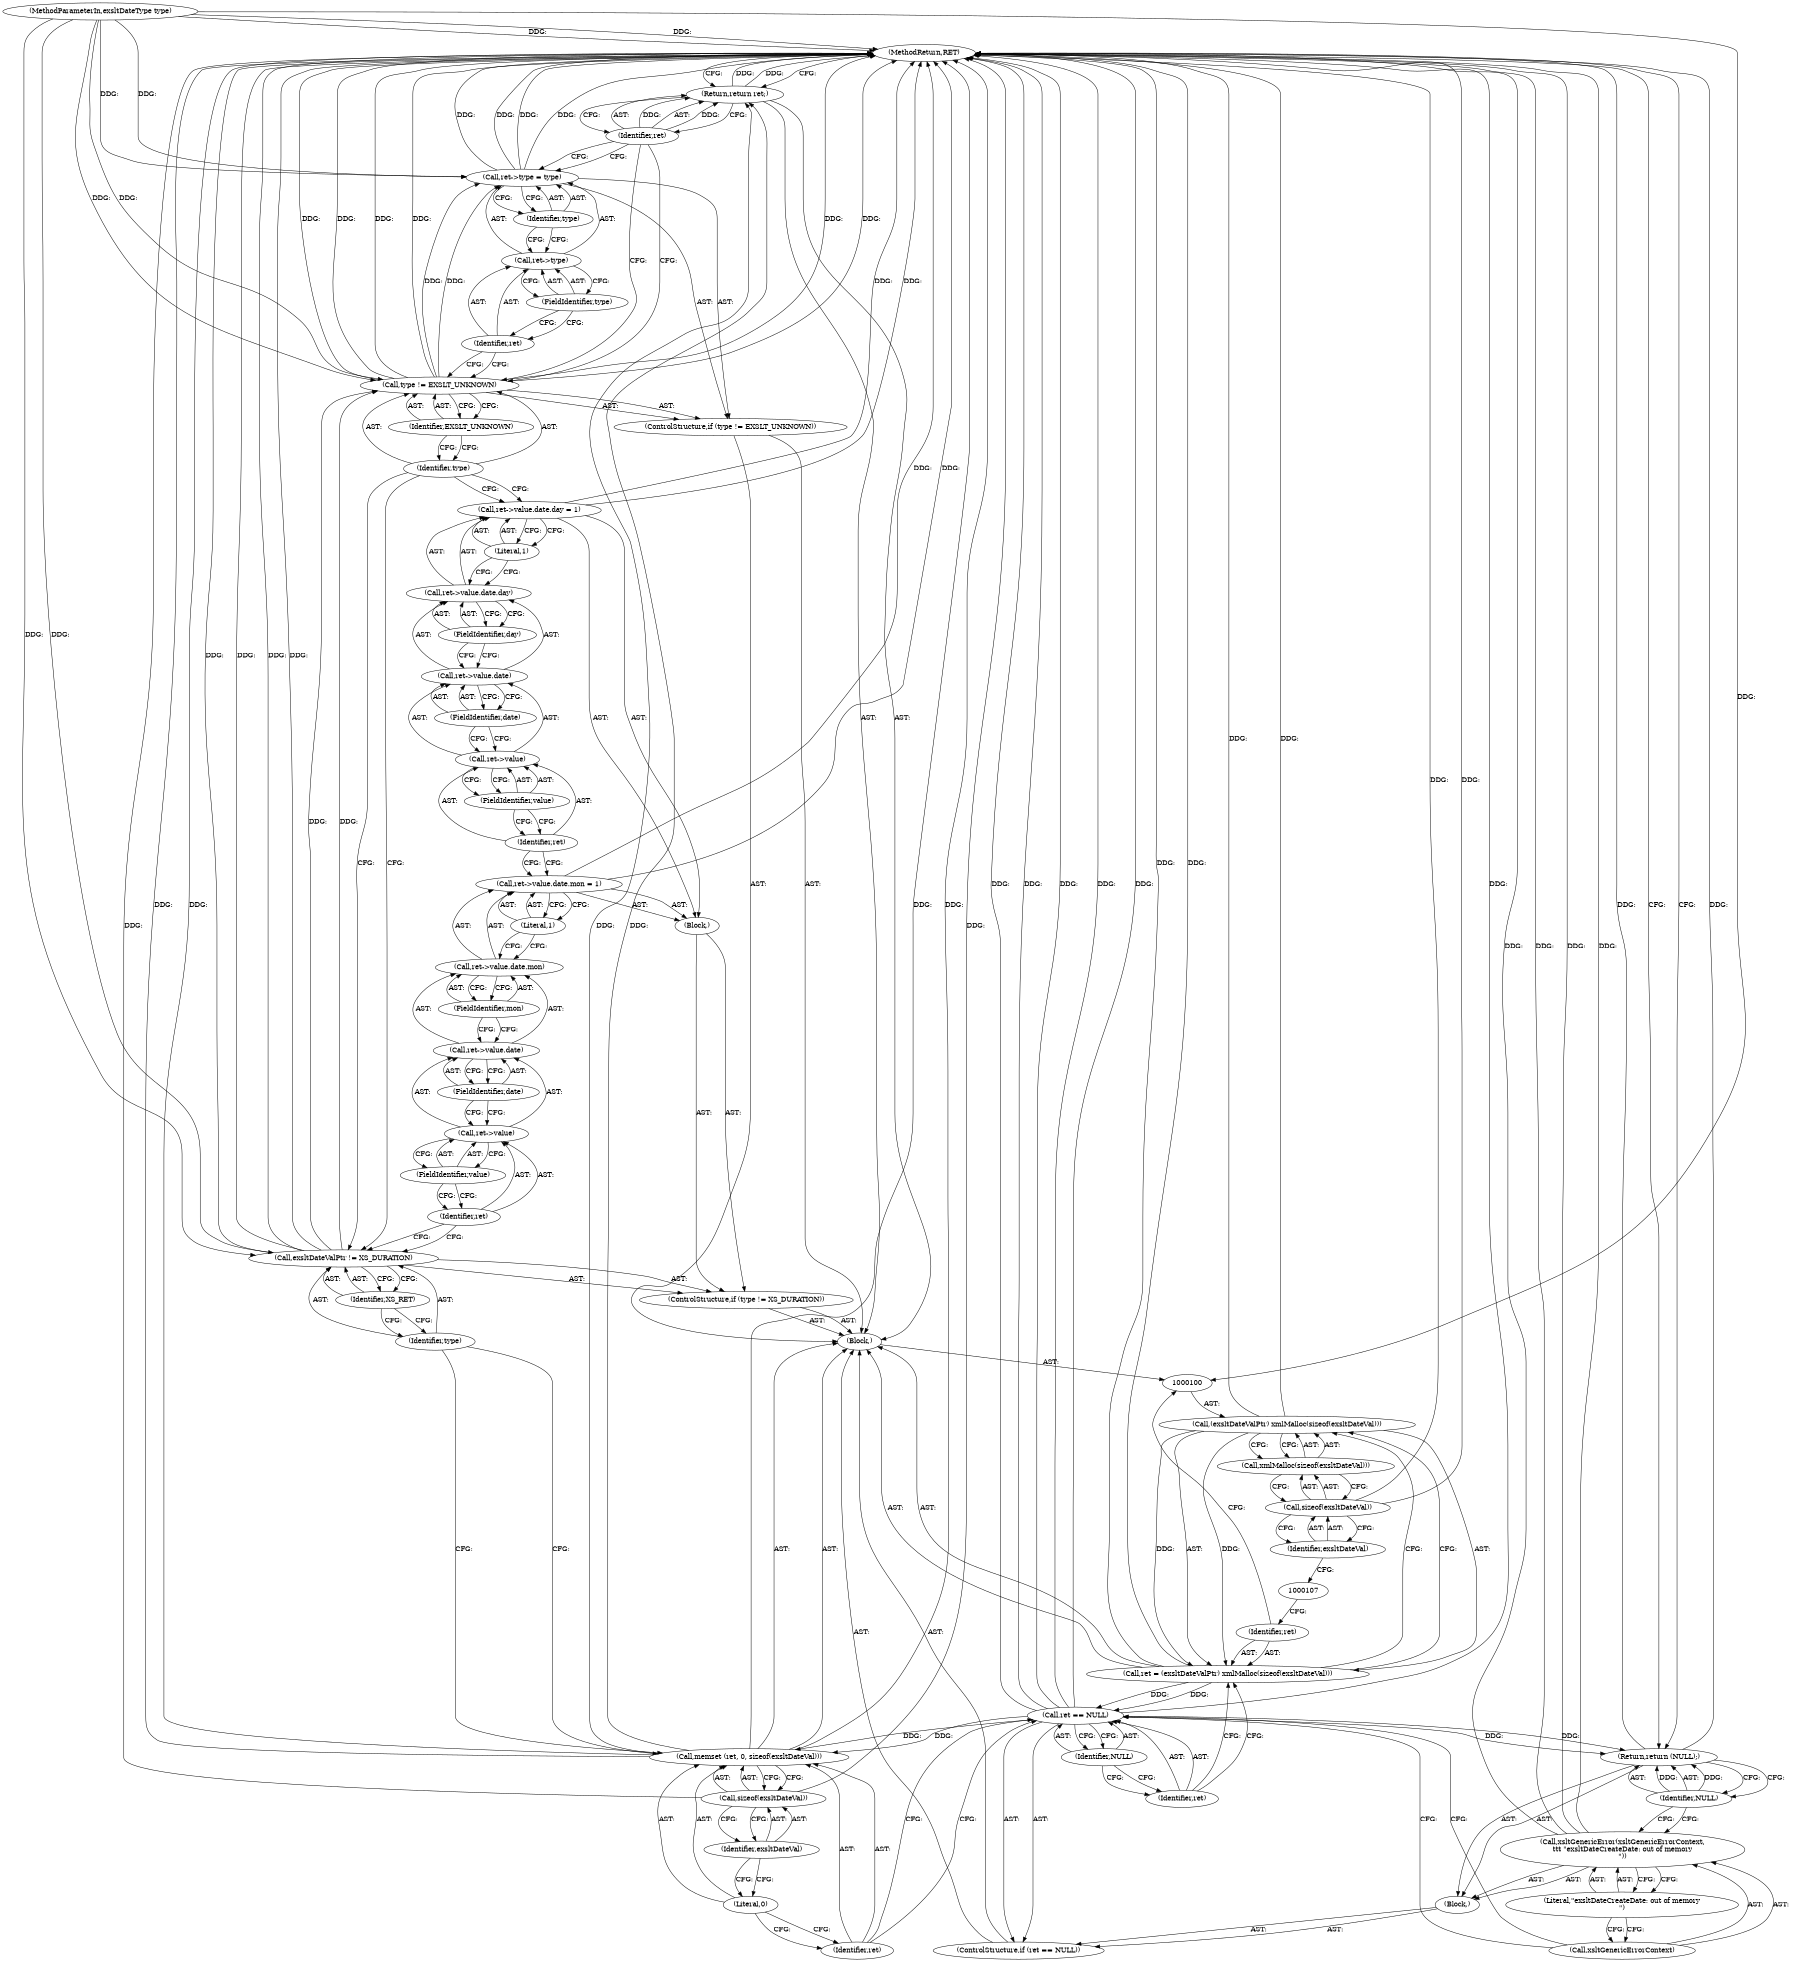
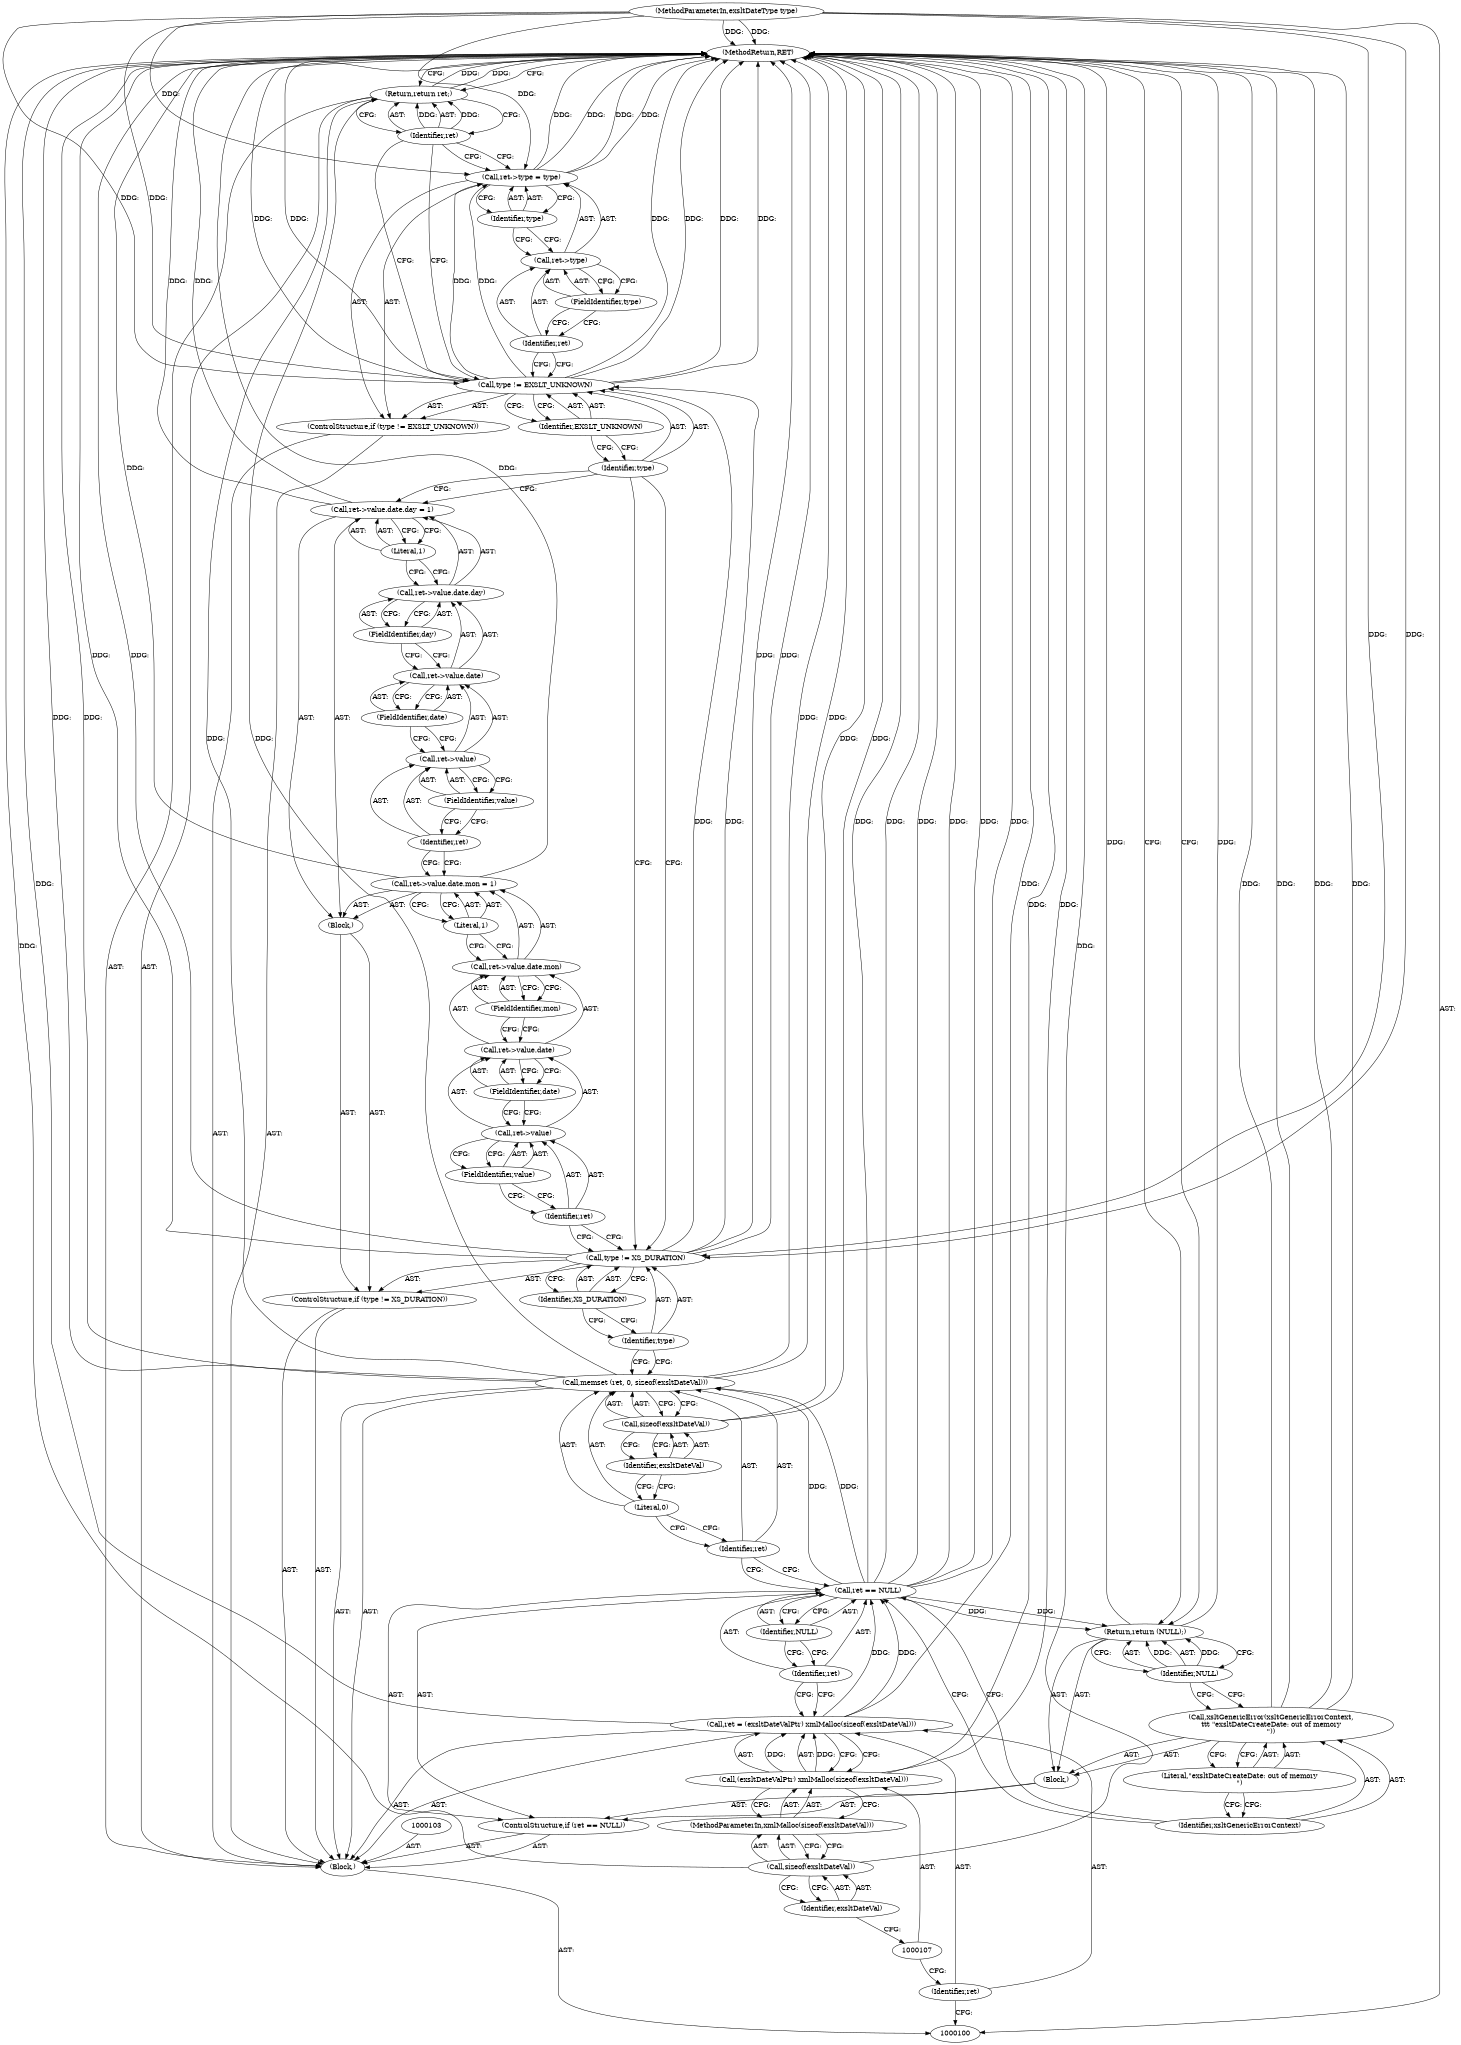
edge "(MethodParameterIn,exsltDateType type)" -> "1000100": label "DDG: " -> "AST: "
node "(Call,exsltDateValPtr != XS_DURATION)": label "(Call,exsltDateValPtr != XS_DURATION)" -> "(Call,type != XS_DURATION)"
node "(Identifier,XS_RET)": label "(Identifier,XS_RET)" -> "(Identifier,XS_DURATION)"
edge "1000100" -> "(Call,(exsltDateValPtr) xmlMalloc(sizeof(exsltDateVal)))": now "1000107" -> "(Call,(exsltDateValPtr) xmlMalloc(sizeof(exsltDateVal)))"
node "(Call,xmlMalloc(sizeof(exsltDateVal)))": label "(Call,xmlMalloc(sizeof(exsltDateVal)))" -> "(MethodParameterIn,xmlMalloc(sizeof(exsltDateVal)))"
node "1000103": added
node "(Call,xsltGenericErrorContext)": label "(Call,xsltGenericErrorContext)" -> "(Identifier,xsltGenericErrorContext)"
